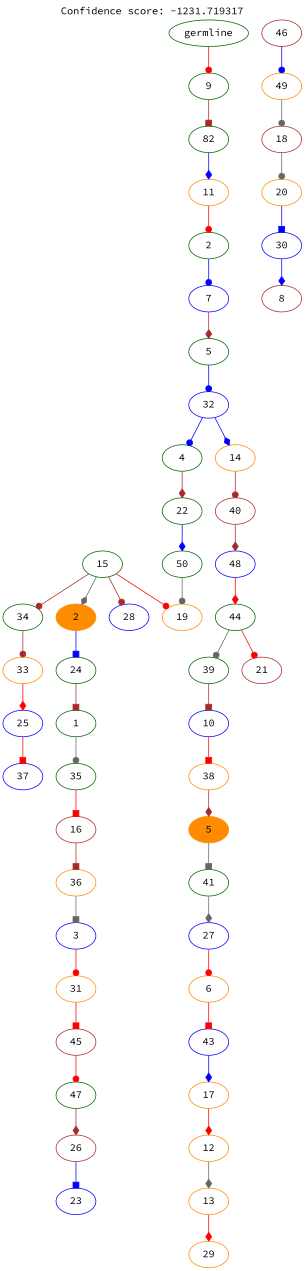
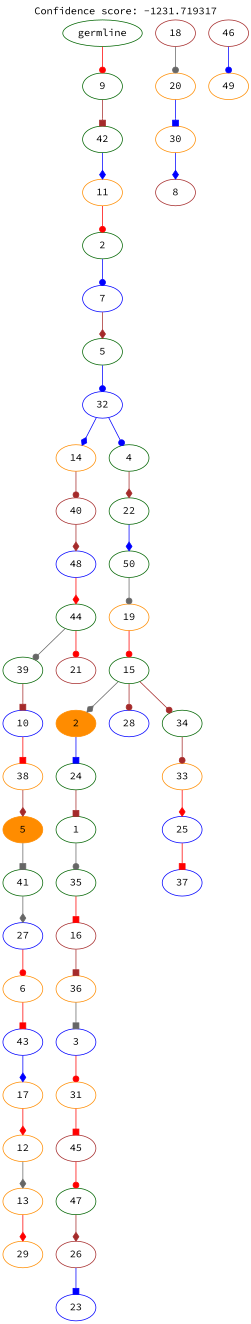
edge "49" -> "18": removed
node "82": label "82" -> "42"
node "30": color blue -> darkorange
edge "15" -> "19": reversed
